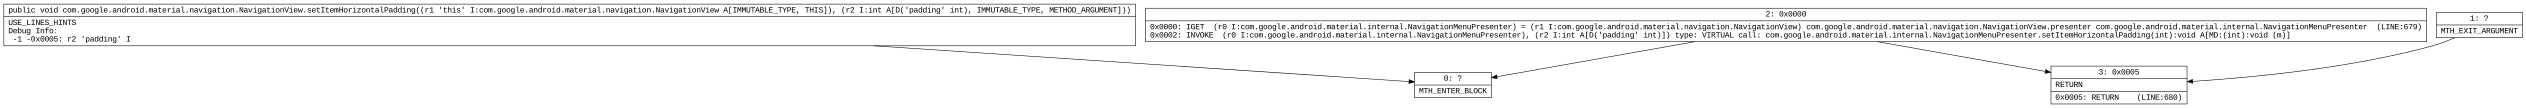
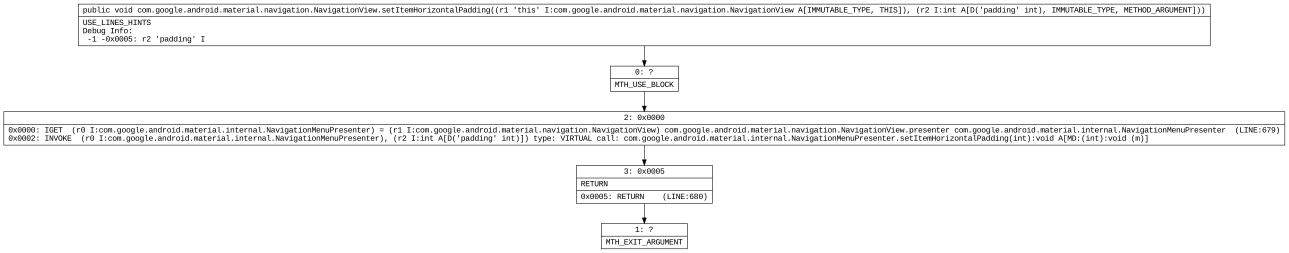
edge "2: 0x0000" -> "0: ?": reversed
edge "1: ?" -> "3: 0x0005": reversed
node "0: ?": text "MTH_ENTER_BLOCK" -> "MTH_USE_BLOCK"
